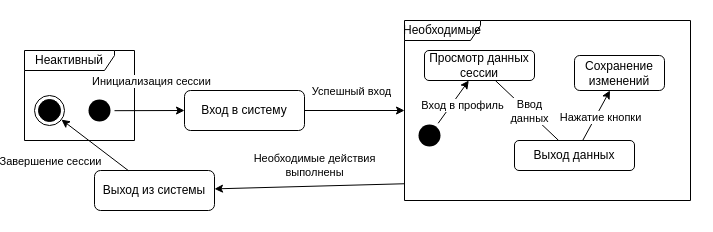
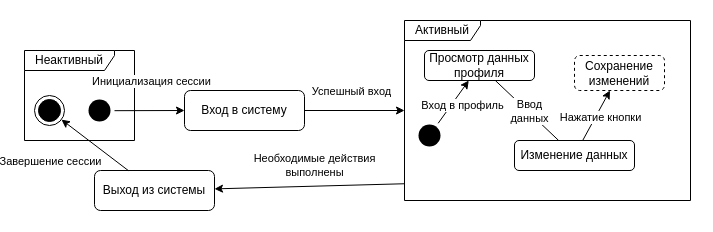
node "Необходимые": label "Необходимые" -> "Активный"
node "Просмотр данных сессии": label "Просмотр данных сессии" -> "Просмотр данных профиля"
node "Сохранение изменений": style solid -> dashed
node "Выход данных": label "Выход данных" -> "Изменение данных"
